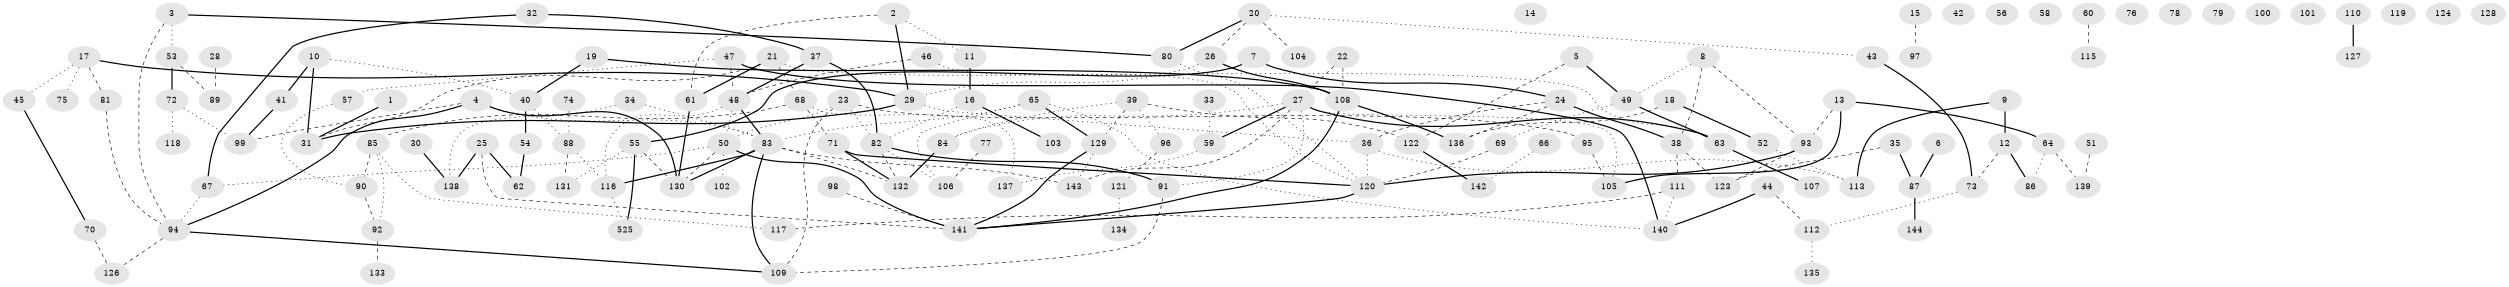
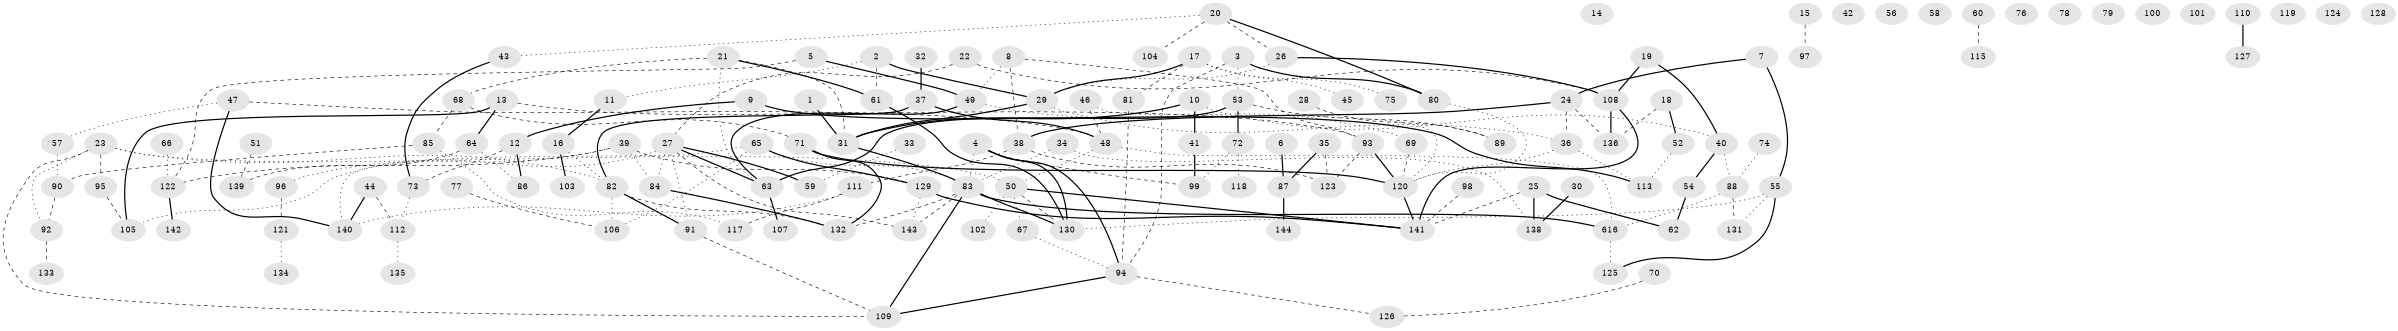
edge "32" -- "67": removed
edge "48" -- "83": now "31" -- "83"
edge "53" -- "63": added
edge "45" -- "70": removed
edge "55" -- "130": style dashed -> dotted
edge "66" -- "142": now "66" -- "122"
edge "85" -- "92": now "23" -- "92"
node "116": label "116" -> "616"
node "137": removed
node "525": label "525" -> "125"
